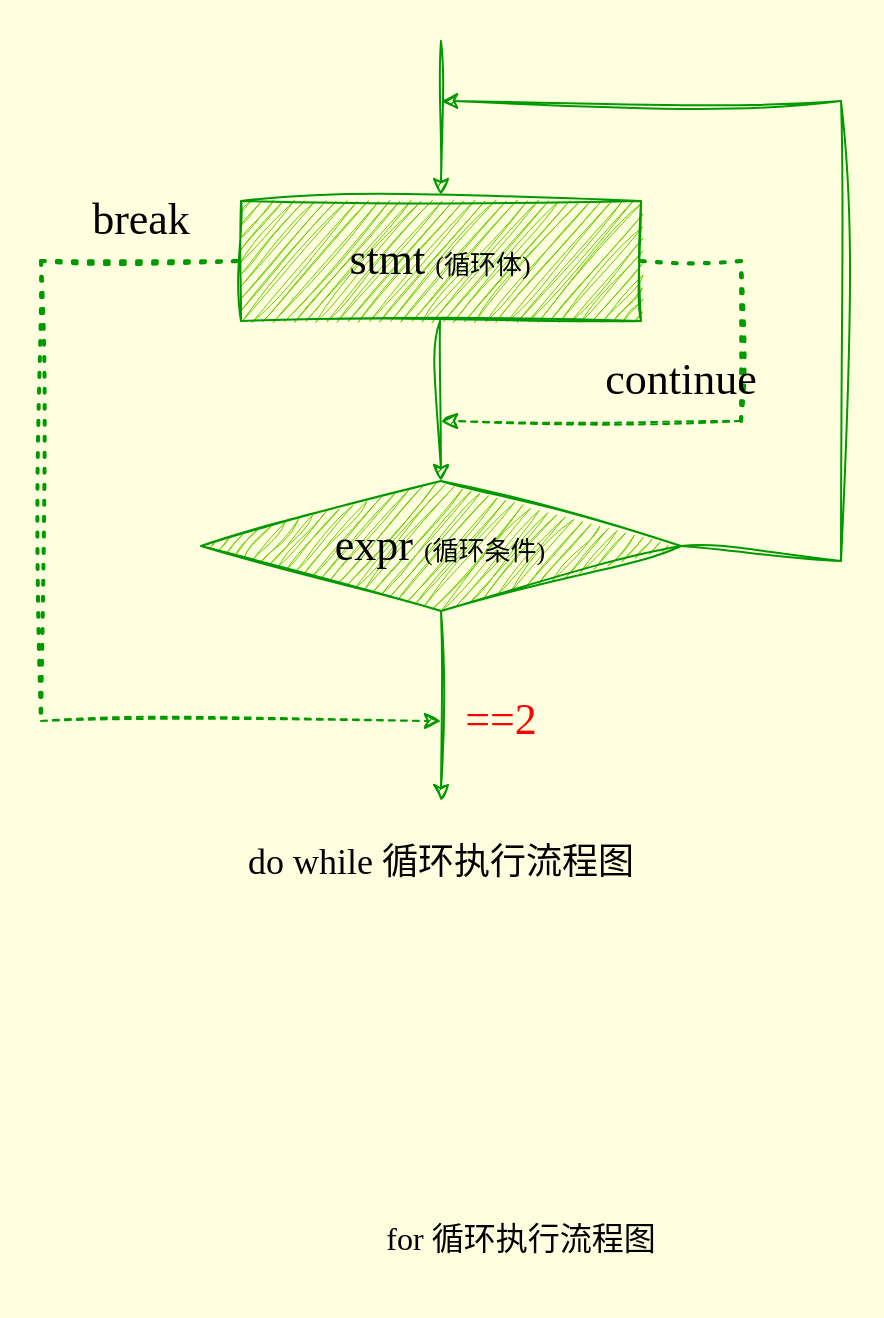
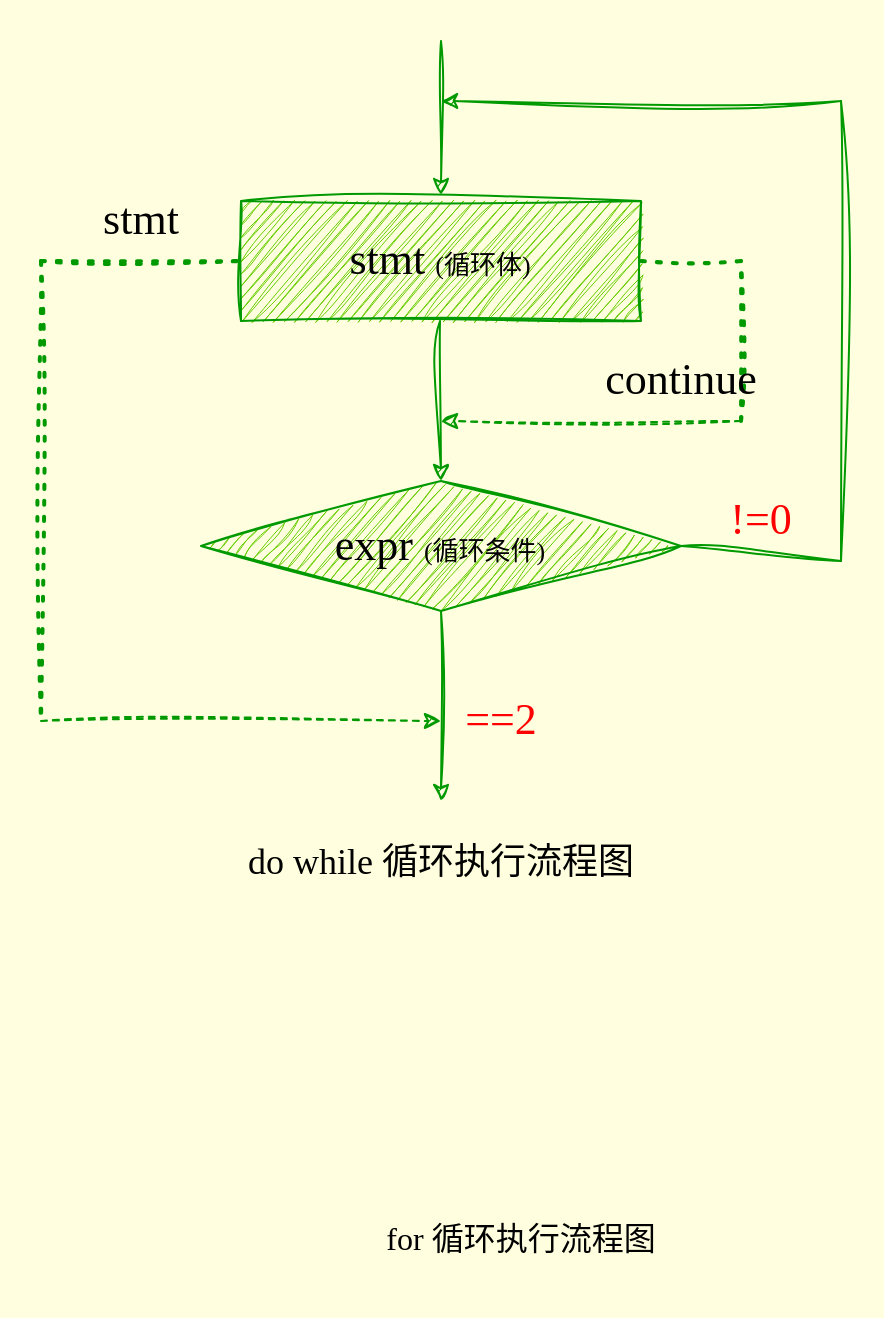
node "break": label "break" -> "stmt"
node "!=0": added
